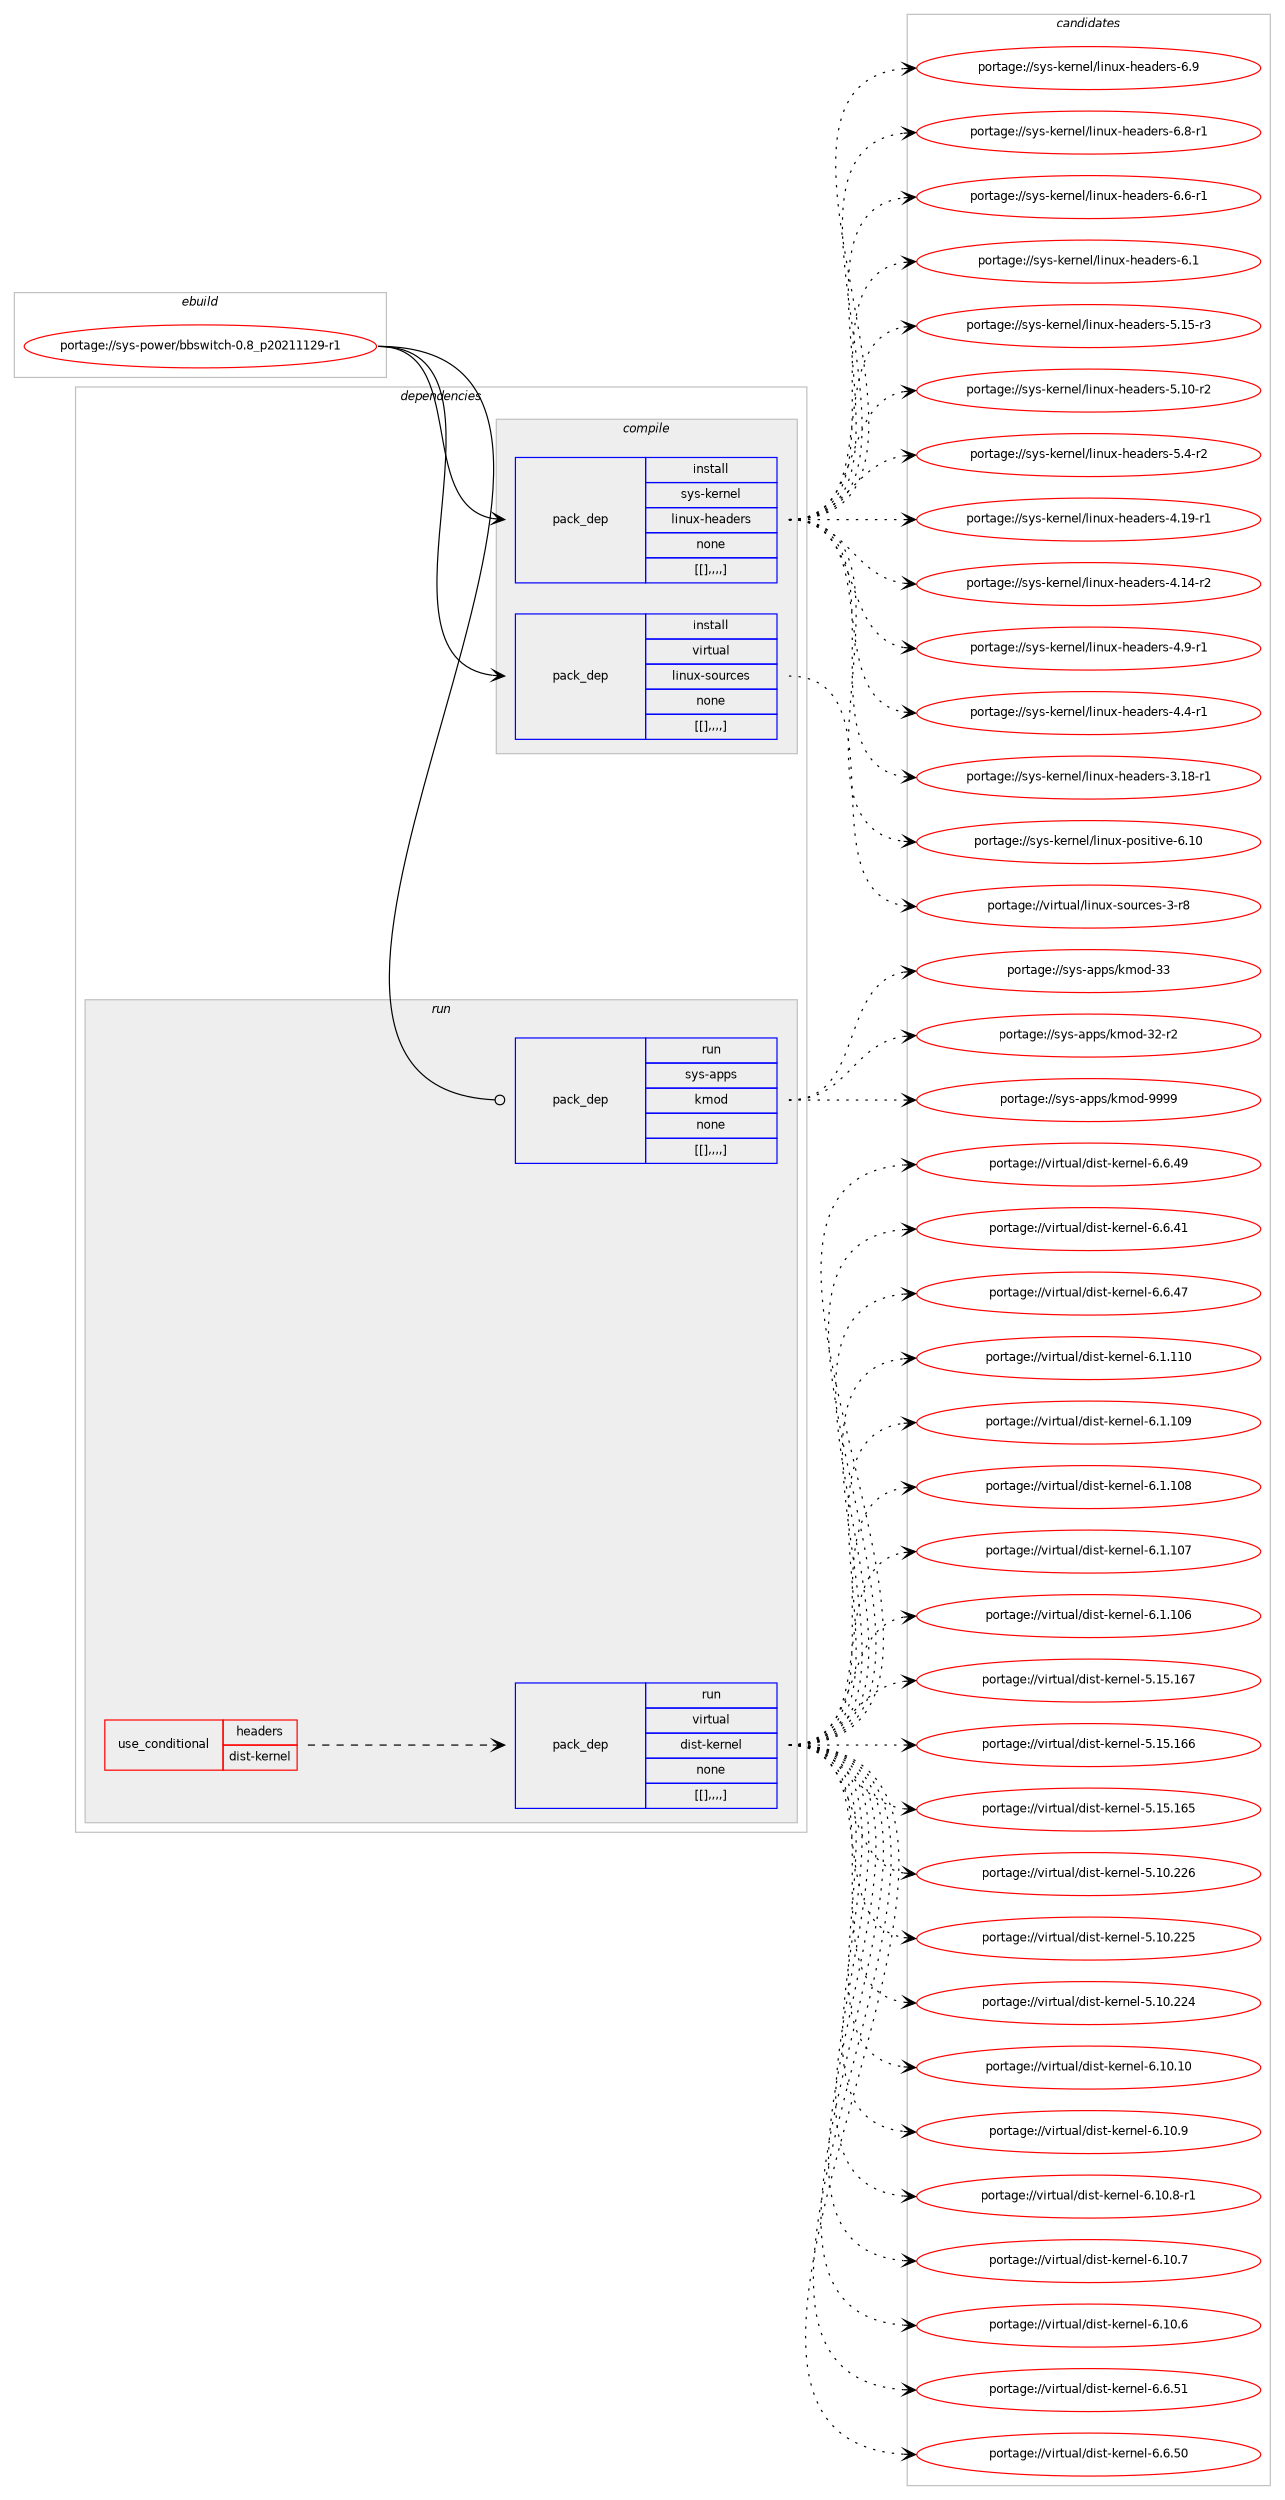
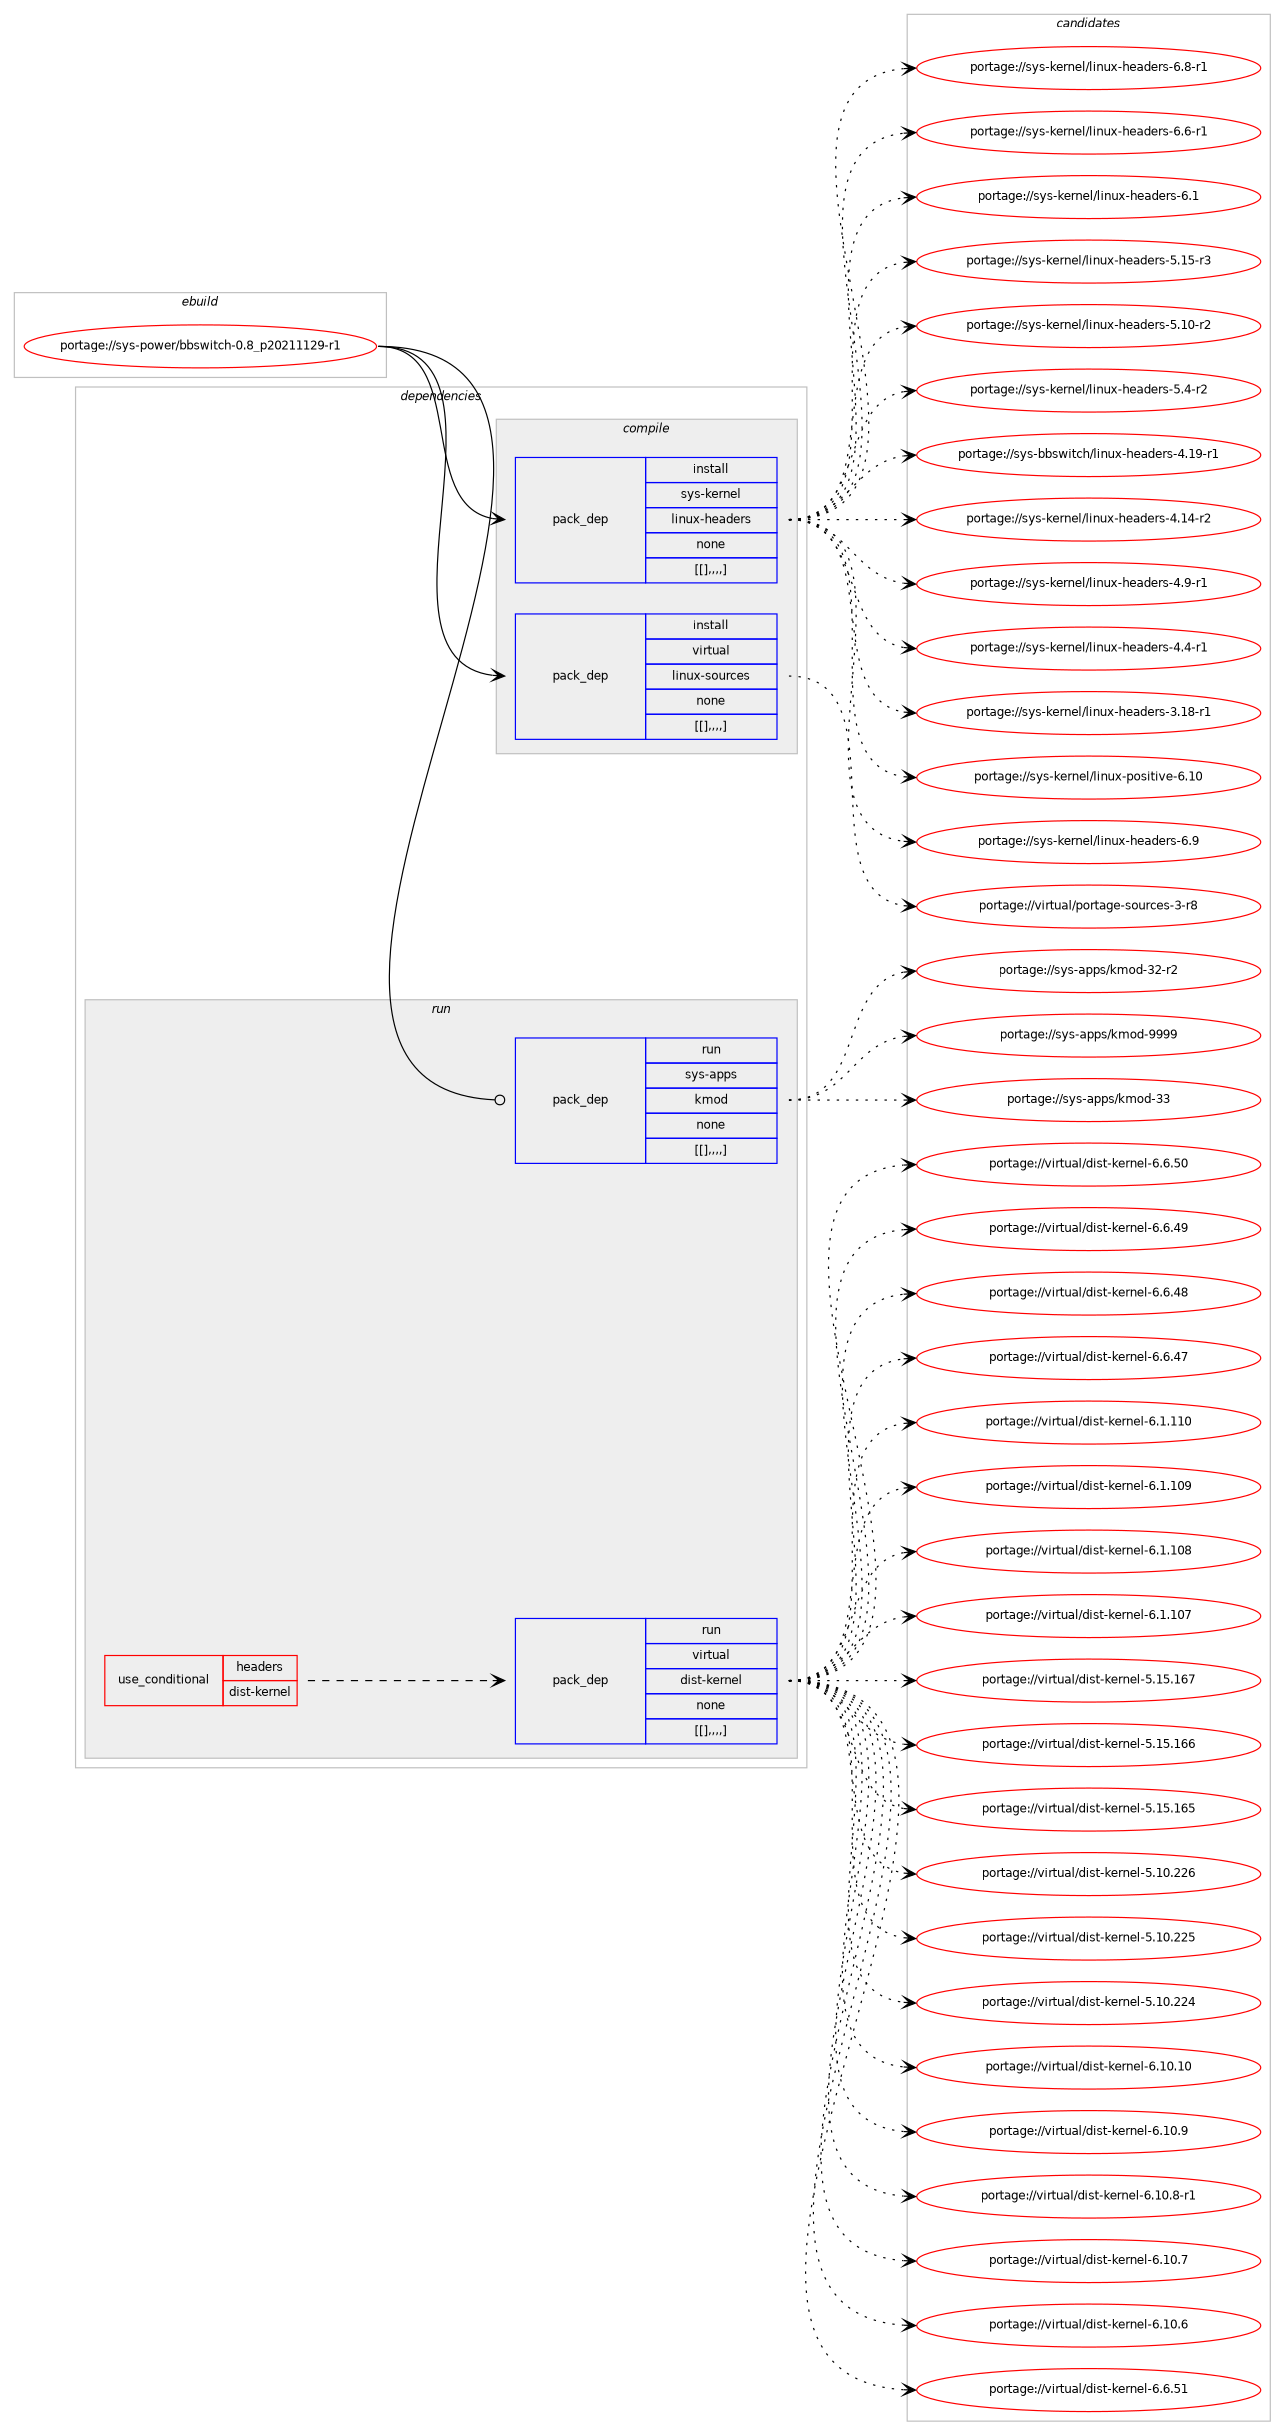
node "portage://sys-kernel/linux-headers-4.19-r1": label "portage://sys-kernel/linux-headers-4.19-r1" -> "portage://sys-bbswitch/linux-headers-4.19-r1"
node "portage://virtual/linux-sources-3-r8": label "portage://virtual/linux-sources-3-r8" -> "portage://virtual/portage-sources-3-r8"
node "portage://virtual/dist-kernel-6.6.41": label "portage://virtual/dist-kernel-6.6.41" -> "portage://virtual/dist-kernel-6.6.48"
node "portage://virtual/dist-kernel-6.1.106": removed
